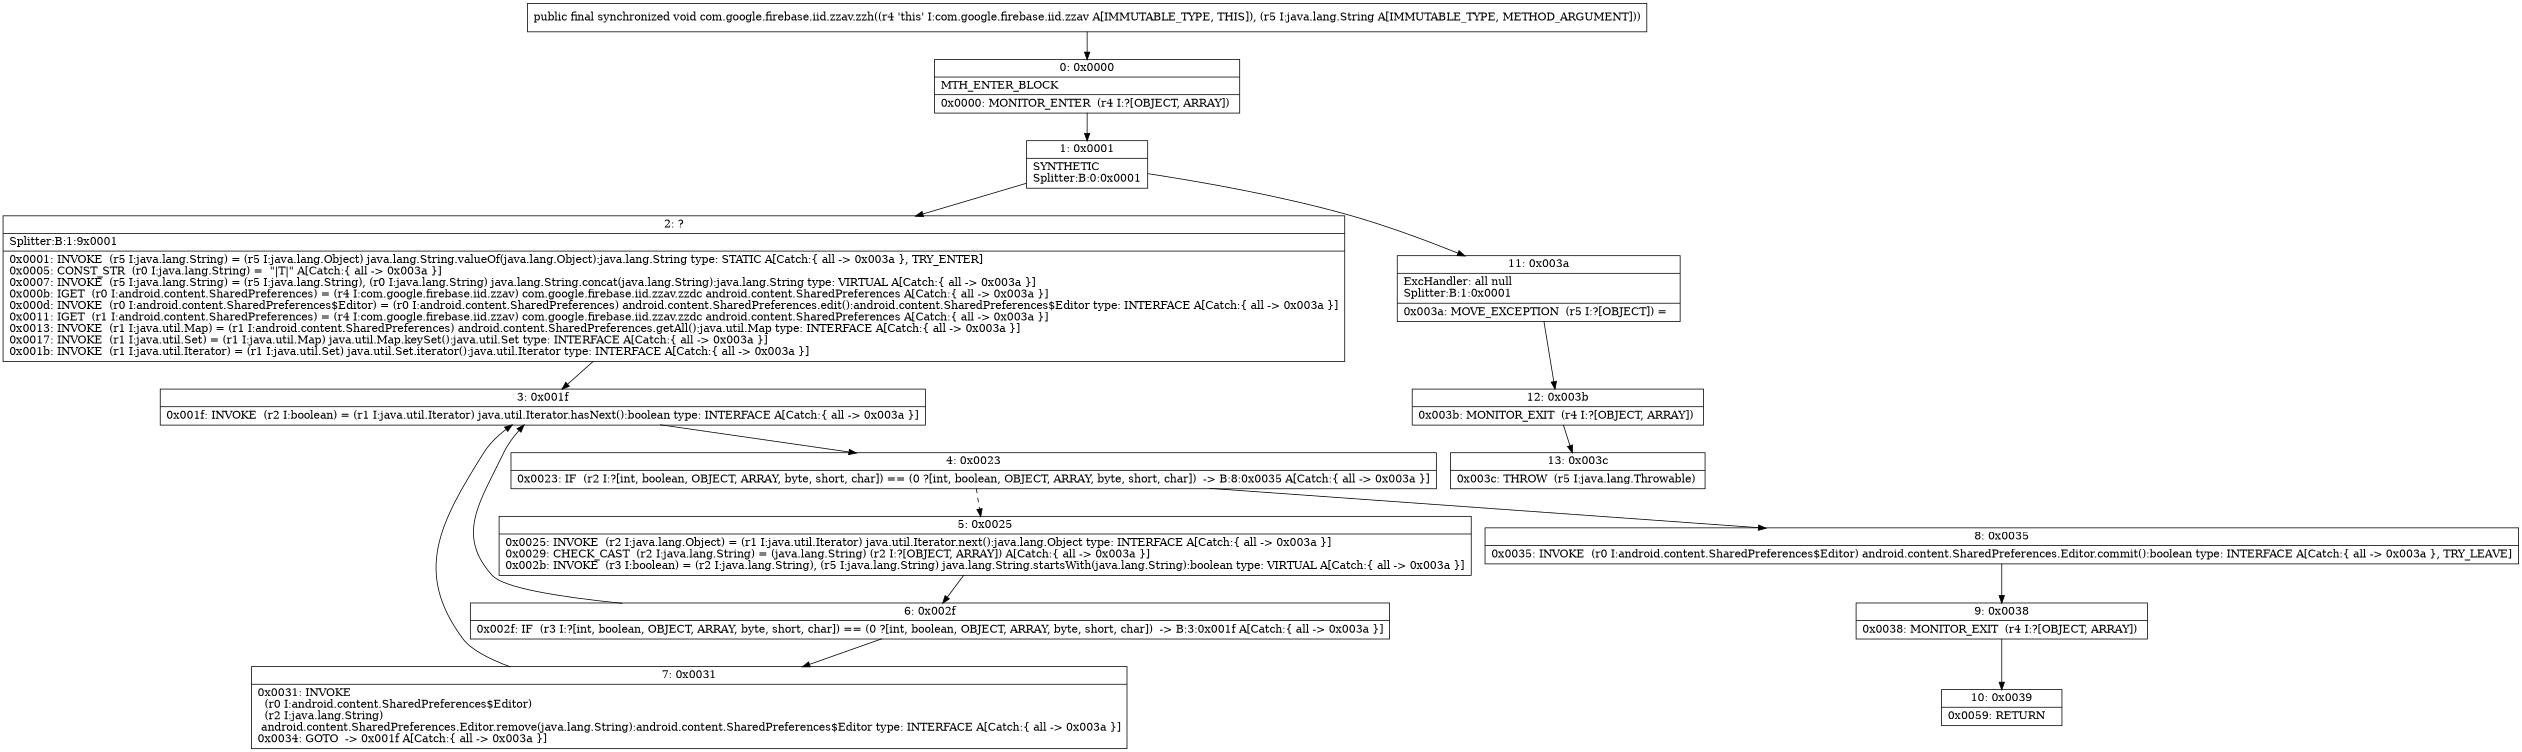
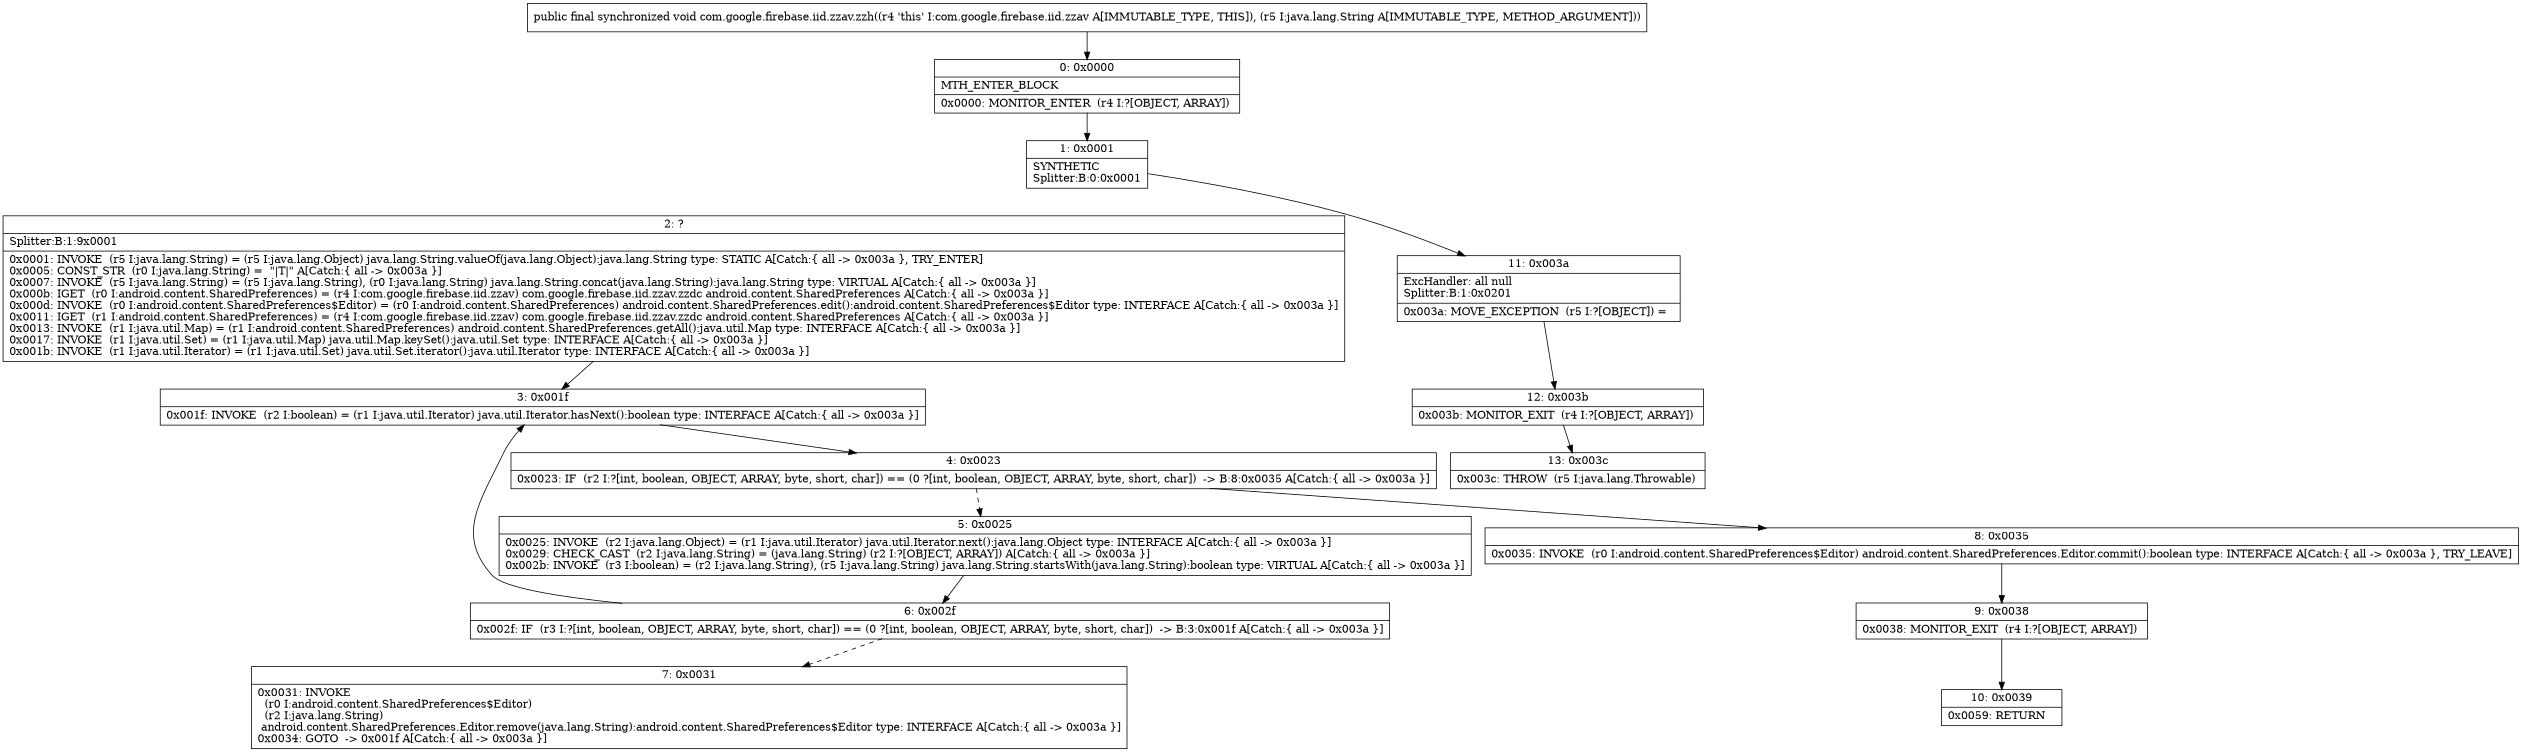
edge "1: 0x0001" -> "2: ?": removed
node "11: 0x003a": text "Splitter:B:1:0x0001" -> "Splitter:B:1:0x0201"
edge "7: 0x0031" -> "3: 0x001f": removed
edge "6: 0x002f" -> "7: 0x0031": style solid -> dashed
